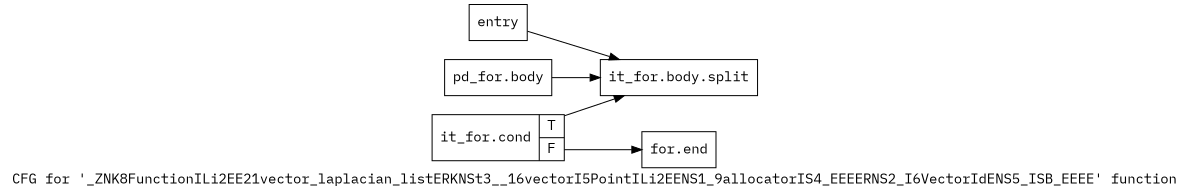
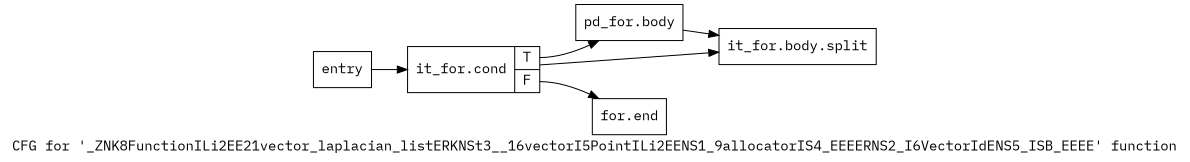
edge "entry" -> "it_for.body.split": now "entry" -> "it_for.cond"
edge "it_for.cond" -> "pd_for.body": added
